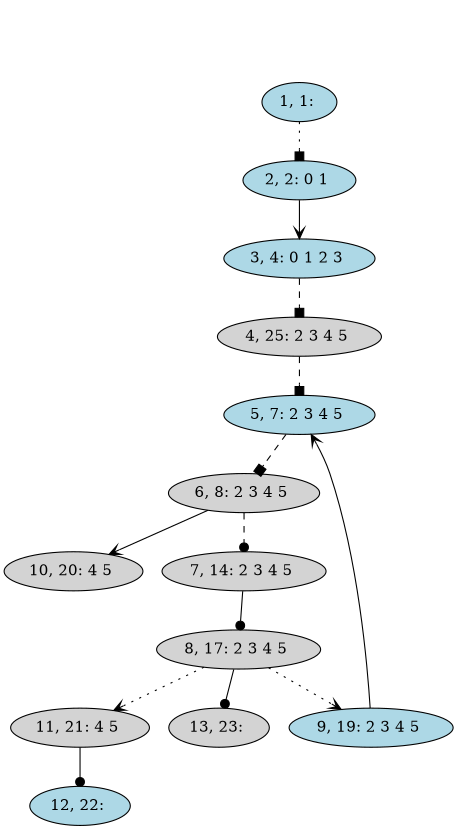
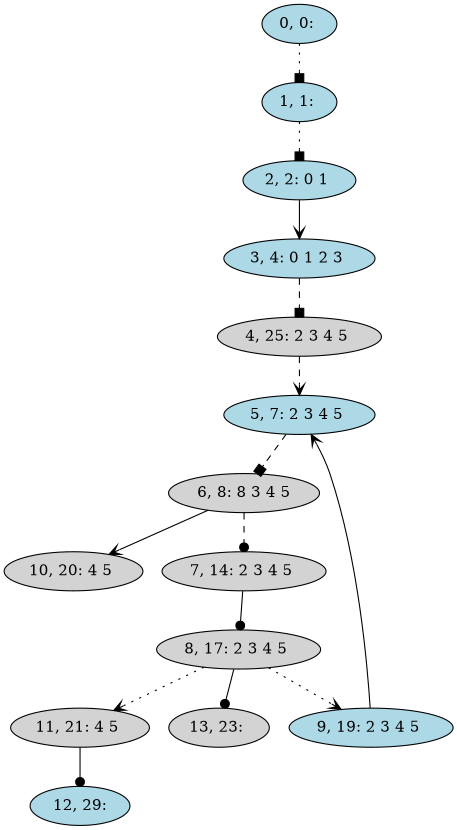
node "0, 0:": added
edge "4, 25: 2 3 4 5" -> "5, 7: 2 3 4 5": arrowhead box -> vee
node "6, 8: 2 3 4 5": label "6, 8: 2 3 4 5" -> "6, 8: 8 3 4 5"
node "12, 22:": label "12, 22:" -> "12, 29:"
